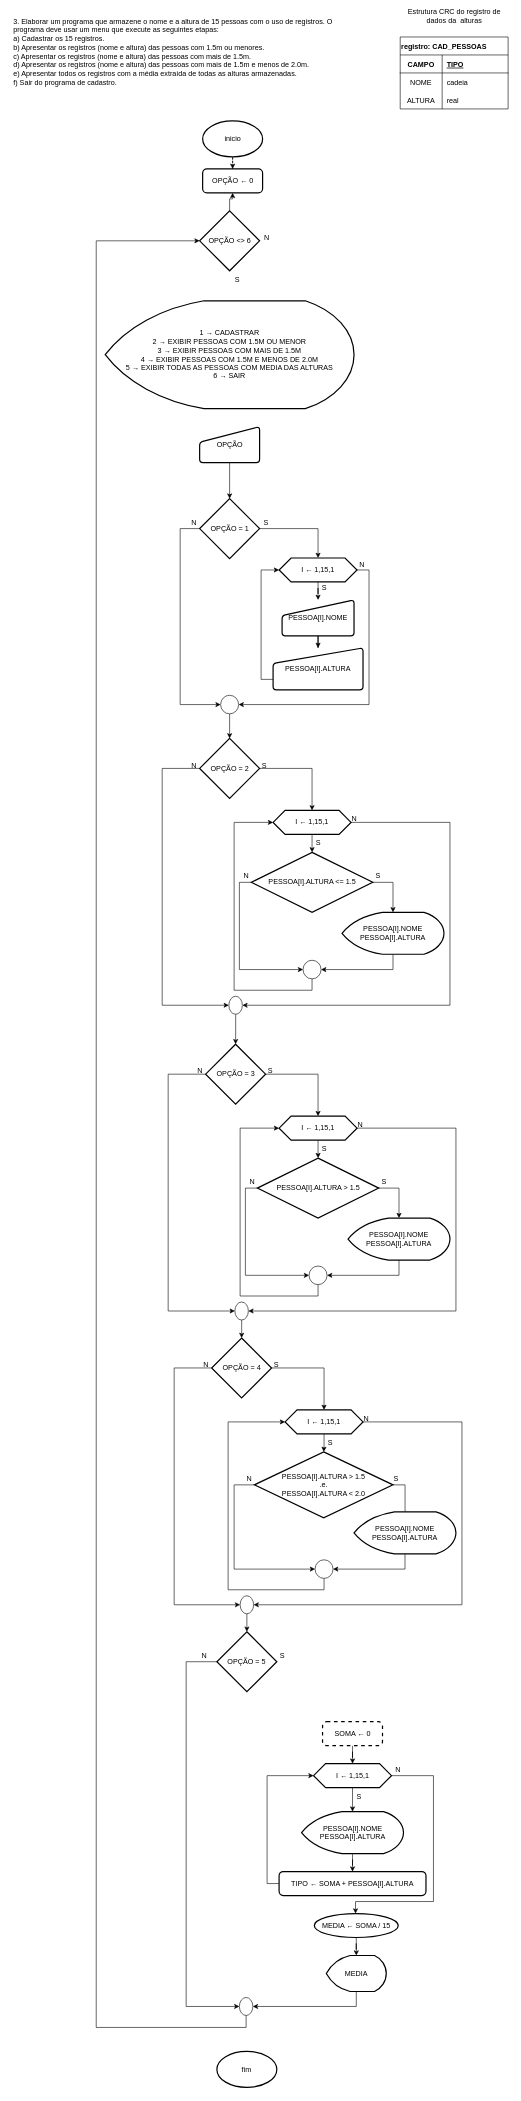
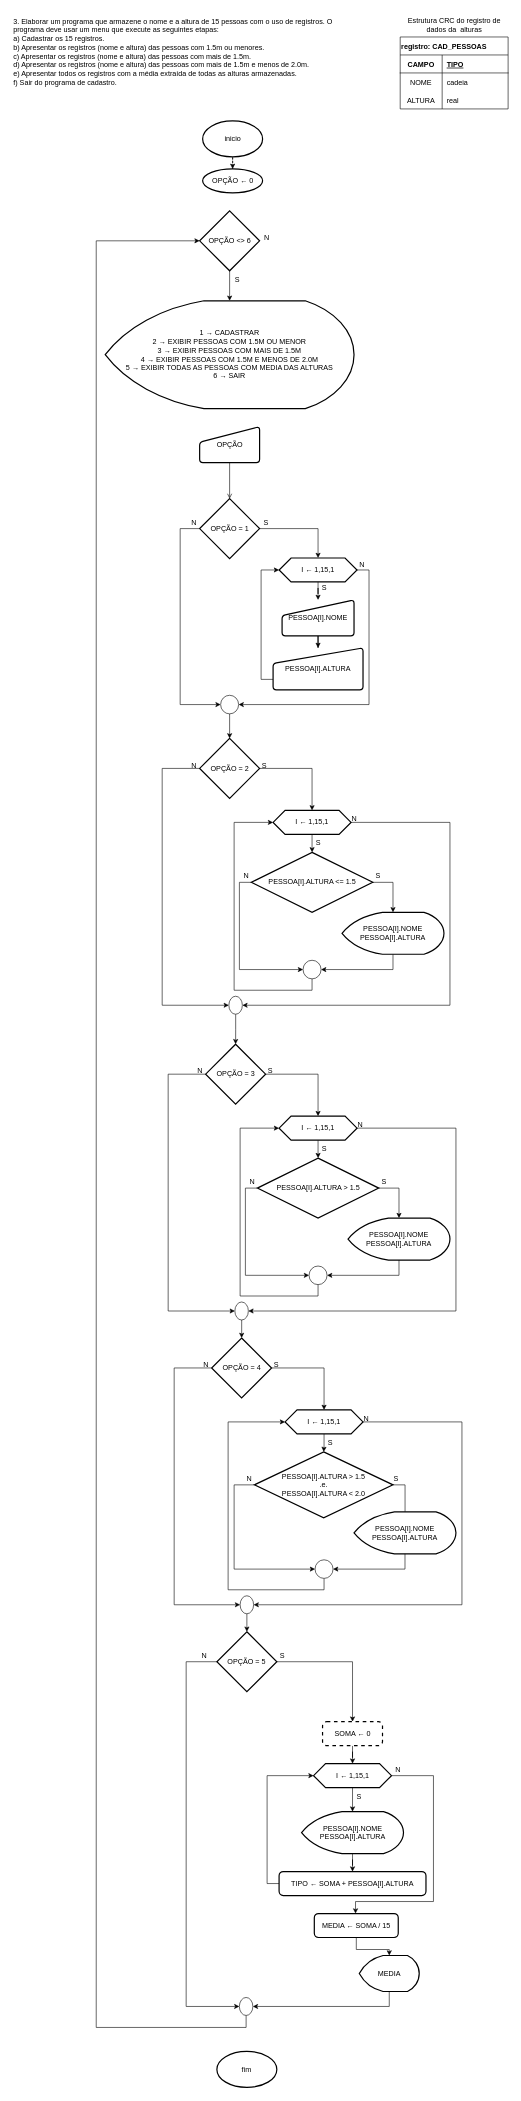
node "Estrutura CRC do registro de dados da alturas": moved (455, 15) -> (455, 24)
node "OPÇÃO ← 0": shape rounded rectangle -> ellipse
edge "OPÇÃO <> 6" -> "OPÇÃO ← 0": now "OPÇÃO <> 6" -> "1 → CADASTRAR 2 → EXIBIR PESSOAS COM 1.5M OU MENOR 3 → EXIBIR PESSOAS COM MAIS DE 1.5M 4 → EXIBIR PESSOAS COM 1.5M E MENOS DE 2.0M 5 → EXIBIR TODAS AS PESSOAS COM MEDIA DAS ALTURAS 6 → SAIR"
edge "OPÇÃO" -> "OPÇÃO = 1": arrowhead classic -> open
edge "OPÇÃO = 5" -> "SOMA ← 0": added
node "MEDIA ← SOMA / 15": shape ellipse -> rounded rectangle
node "MEDIA": moved (357, 1974) -> (390, 1974)
